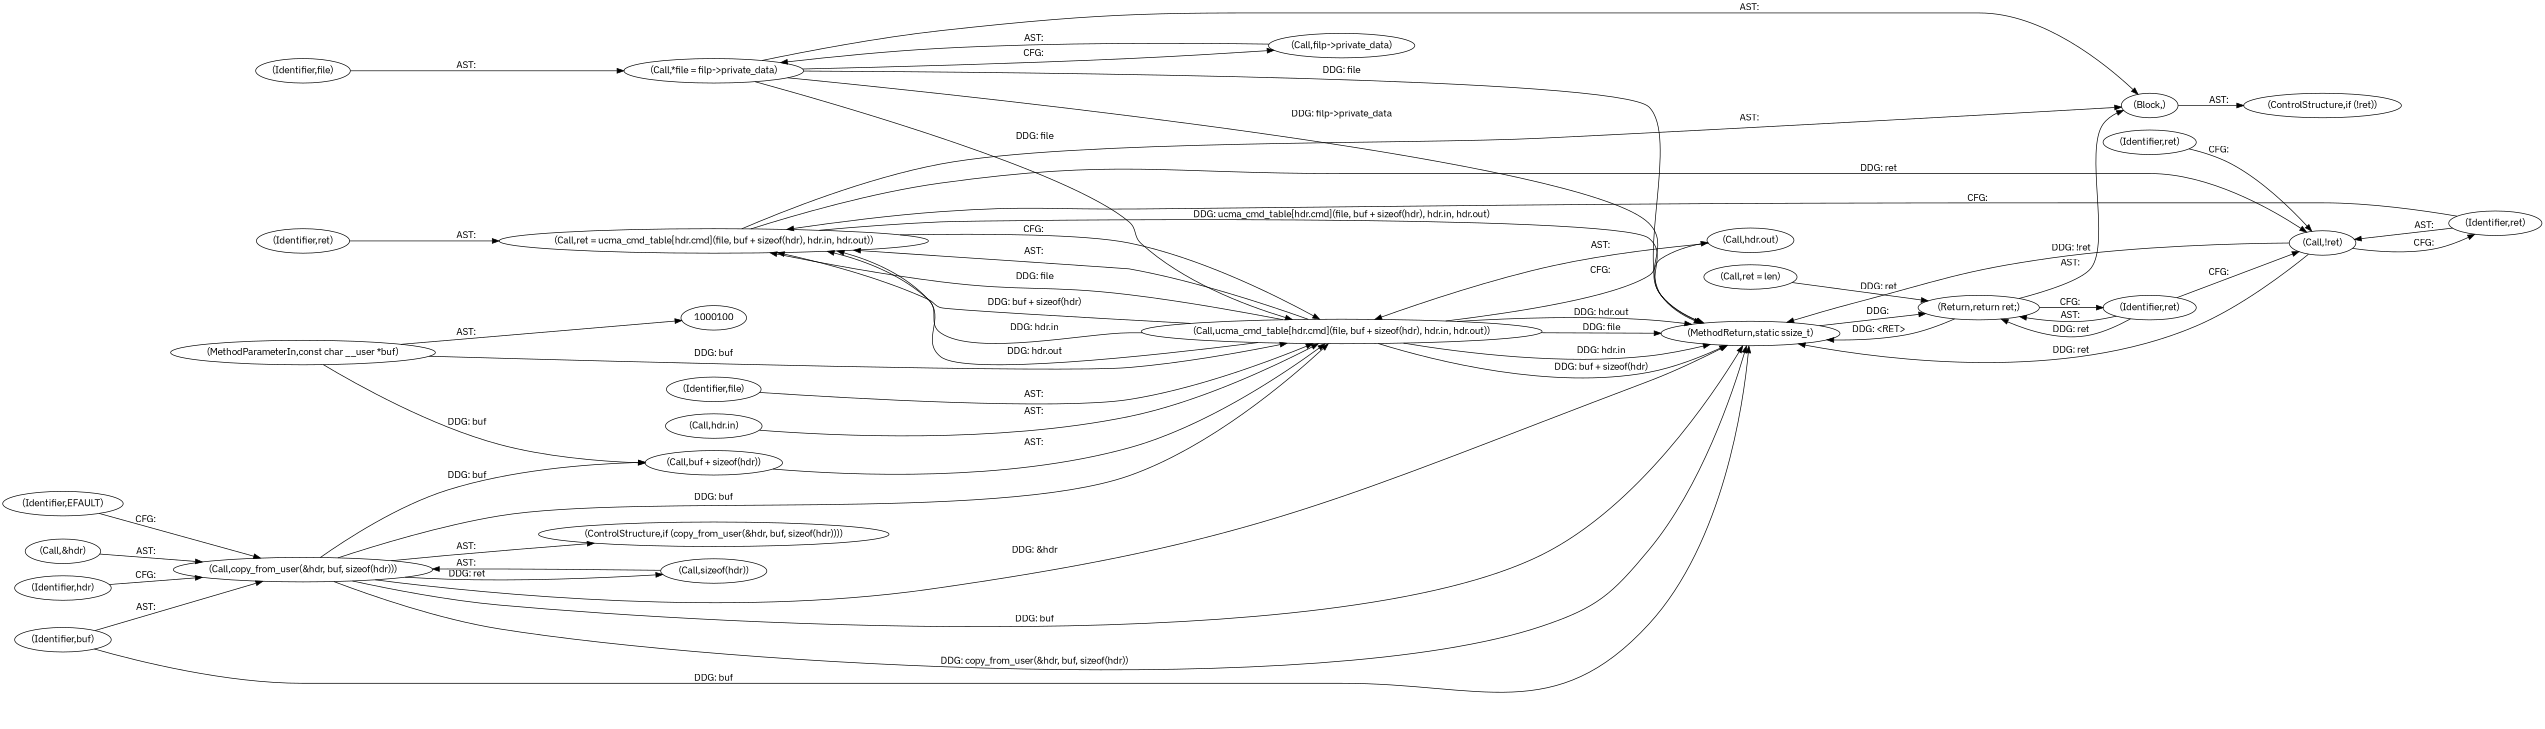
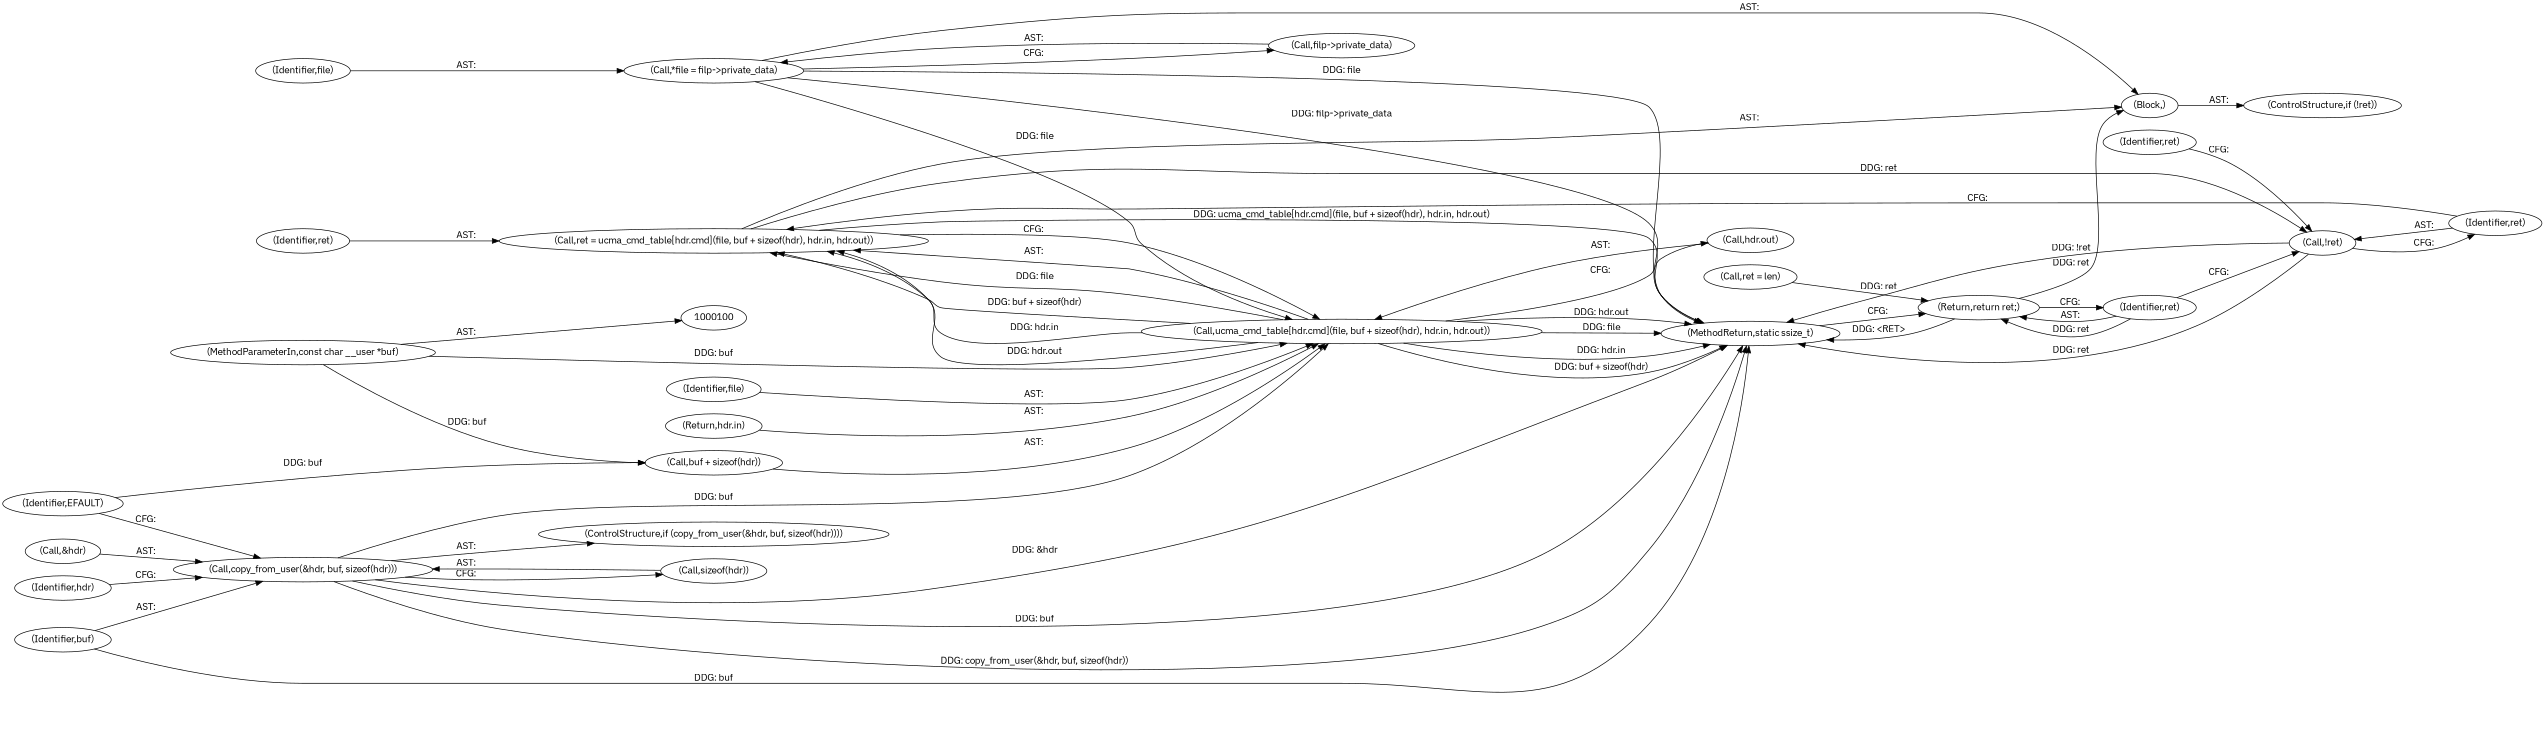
edge "(Return,return ret;)" -> "(Block,)": label "AST: " -> "DDG: ret"
edge "(MethodReturn,static ssize_t)" -> "(Return,return ret;)": label "DDG: " -> "CFG: "
node "(Call,hdr.in)": label "(Call,hdr.in)" -> "(Return,hdr.in)"
edge "(Call,copy_from_user(&hdr, buf, sizeof(hdr)))" -> "(Call,buf + sizeof(hdr))": now "(Identifier,EFAULT)" -> "(Call,buf + sizeof(hdr))"
edge "(Call,copy_from_user(&hdr, buf, sizeof(hdr)))" -> "(Call,sizeof(hdr))": label "DDG: ret" -> "CFG: "
